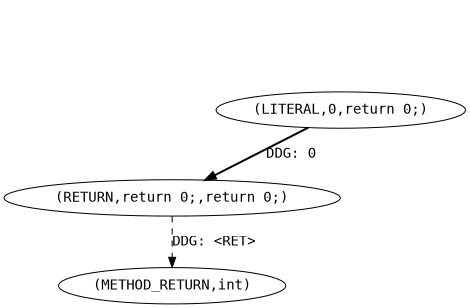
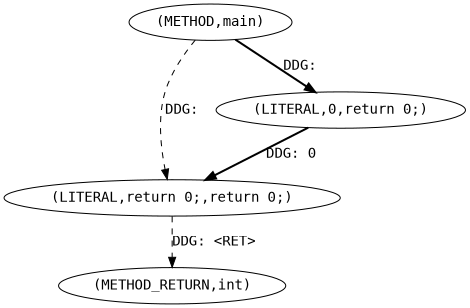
node "(METHOD,main)": added
node "(RETURN,return 0;,return 0;)": label "(RETURN,return 0;,return 0;)" -> "(LITERAL,return 0;,return 0;)"
